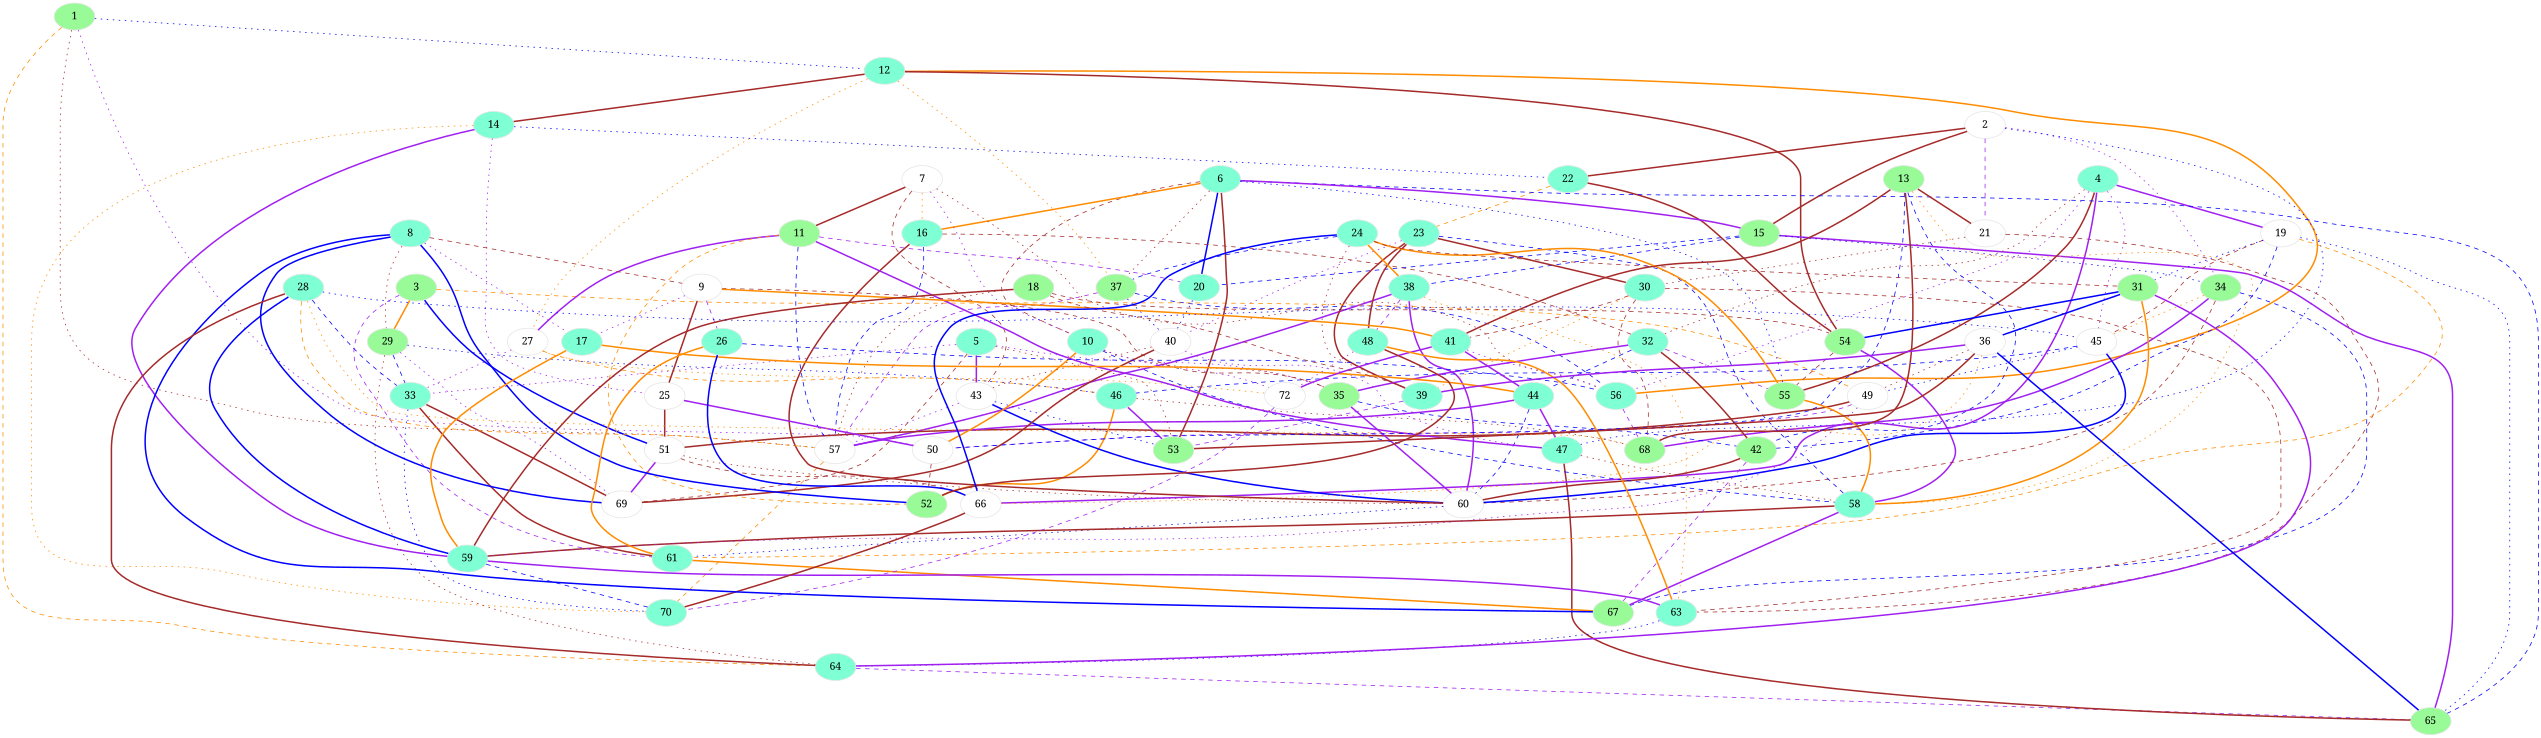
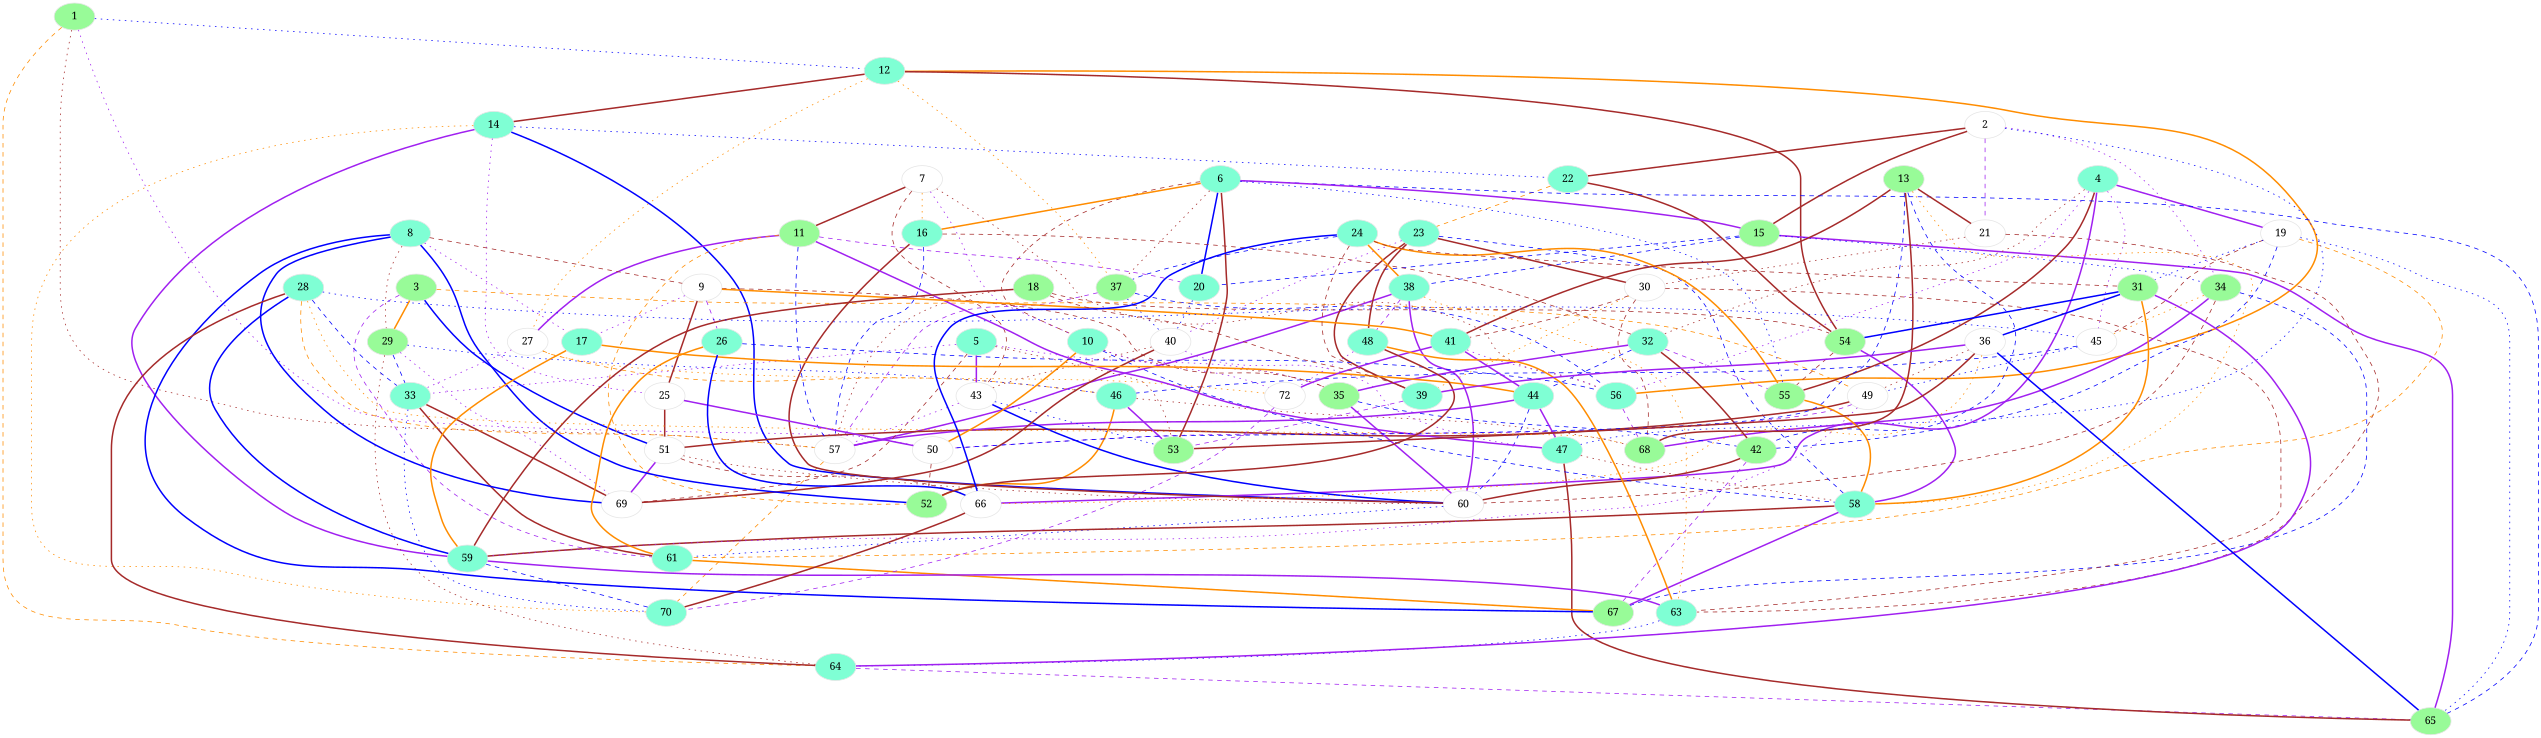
node "30": fillcolor aquamarine -> white
edge "24" -- "39": style dotted -> dashed
edge "45" -- "60": now "14" -- "60"
